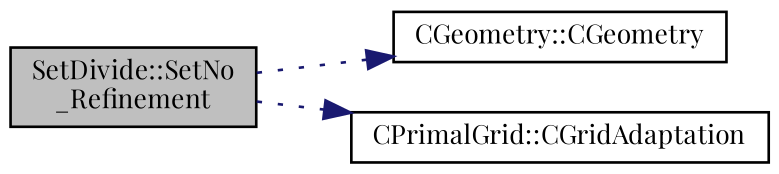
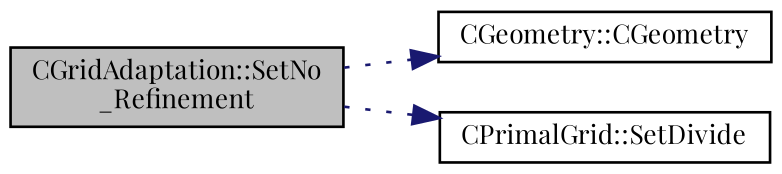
node "SetDivide::SetNo _Refinement": label "SetDivide::SetNo _Refinement" -> "CGridAdaptation::SetNo _Refinement"
node "CPrimalGrid::CGridAdaptation": label "CPrimalGrid::CGridAdaptation" -> "CPrimalGrid::SetDivide"
